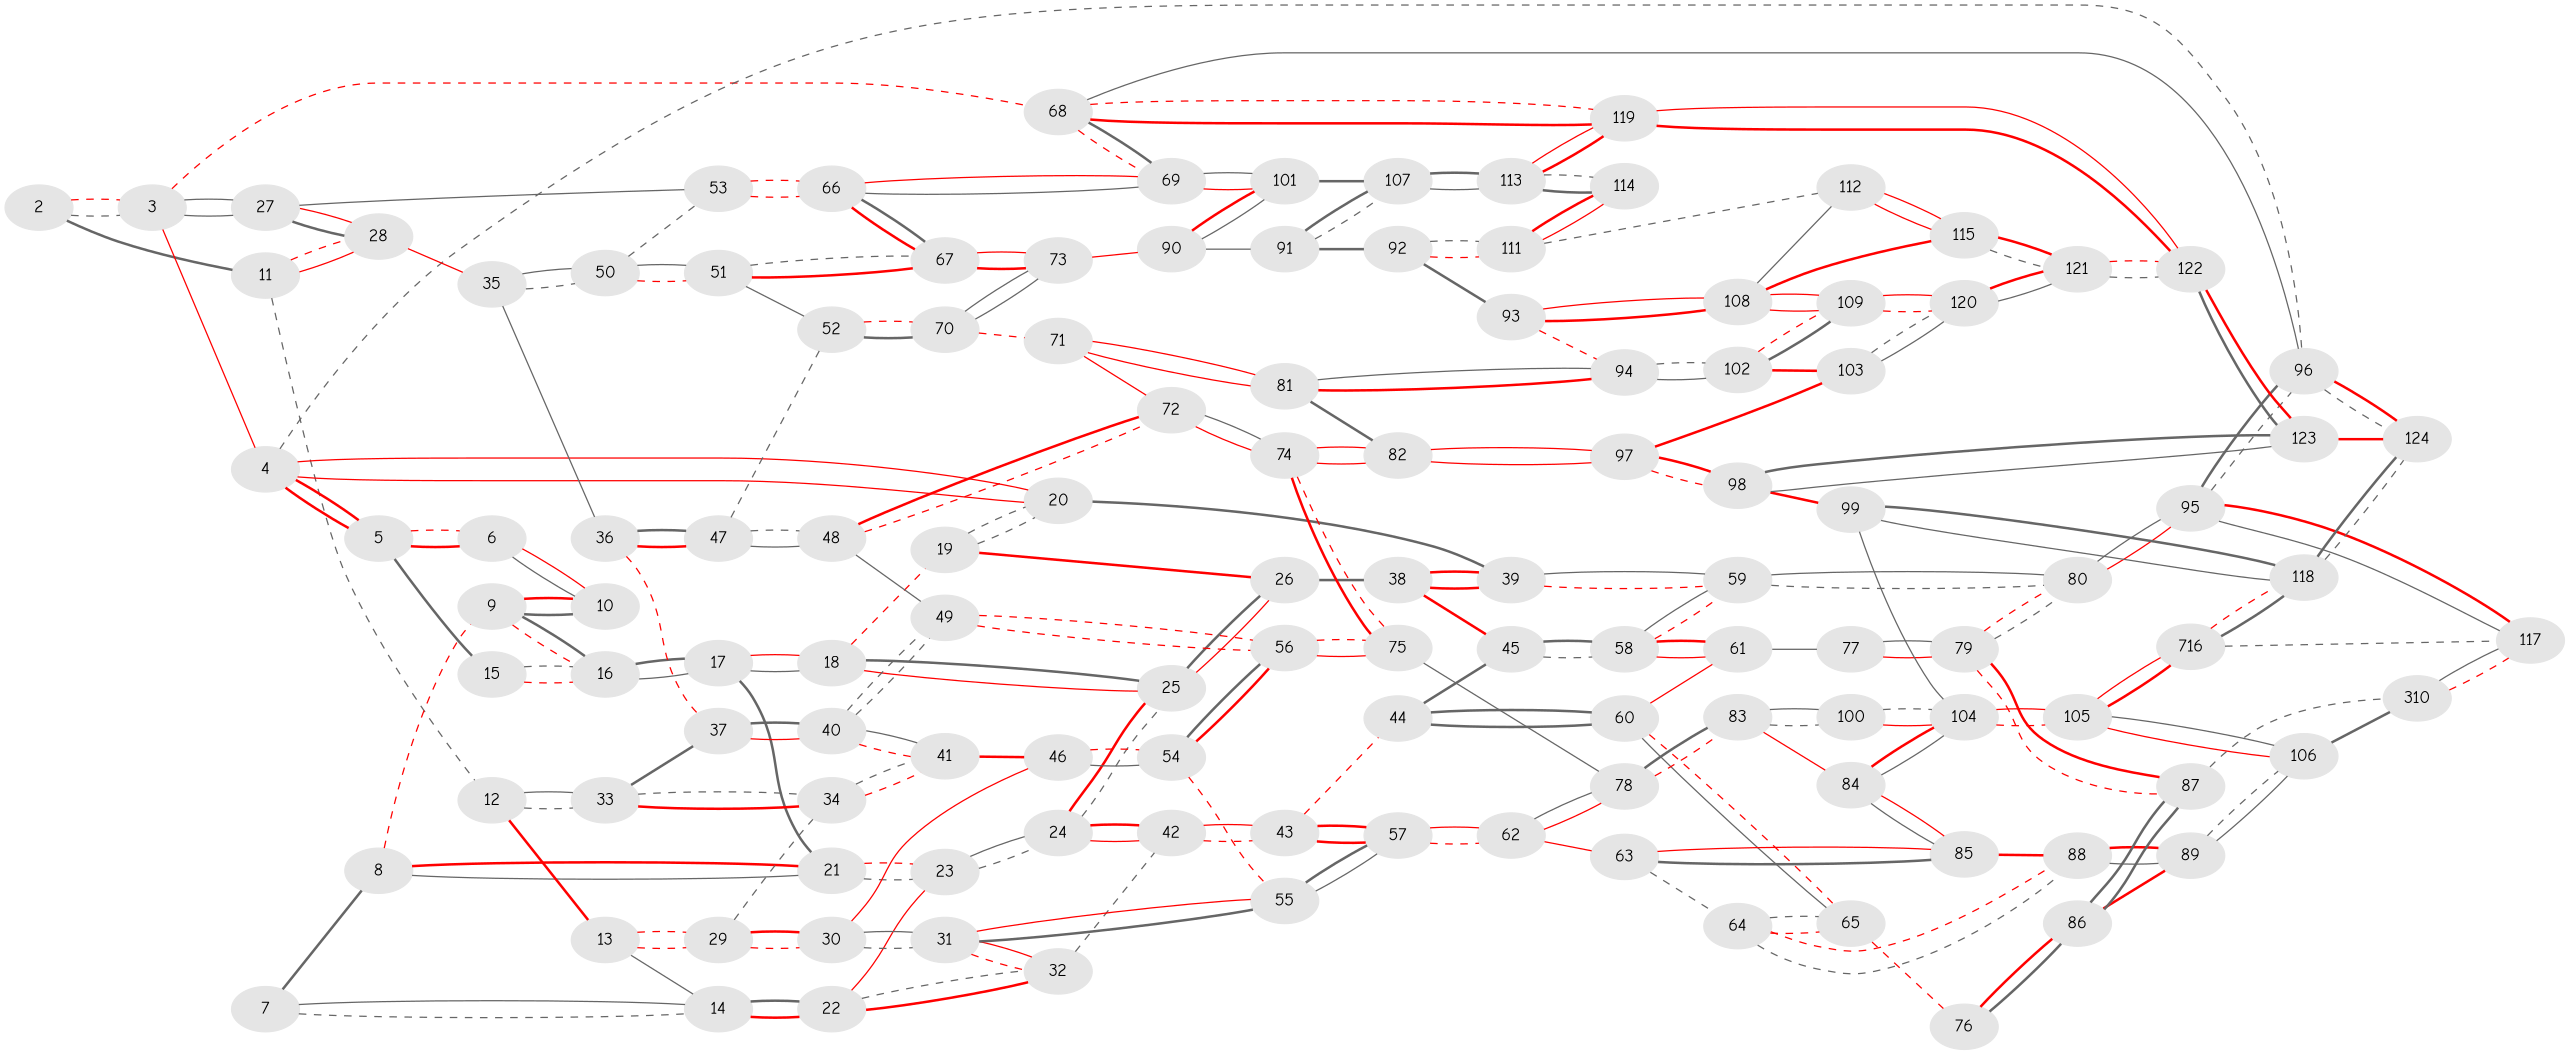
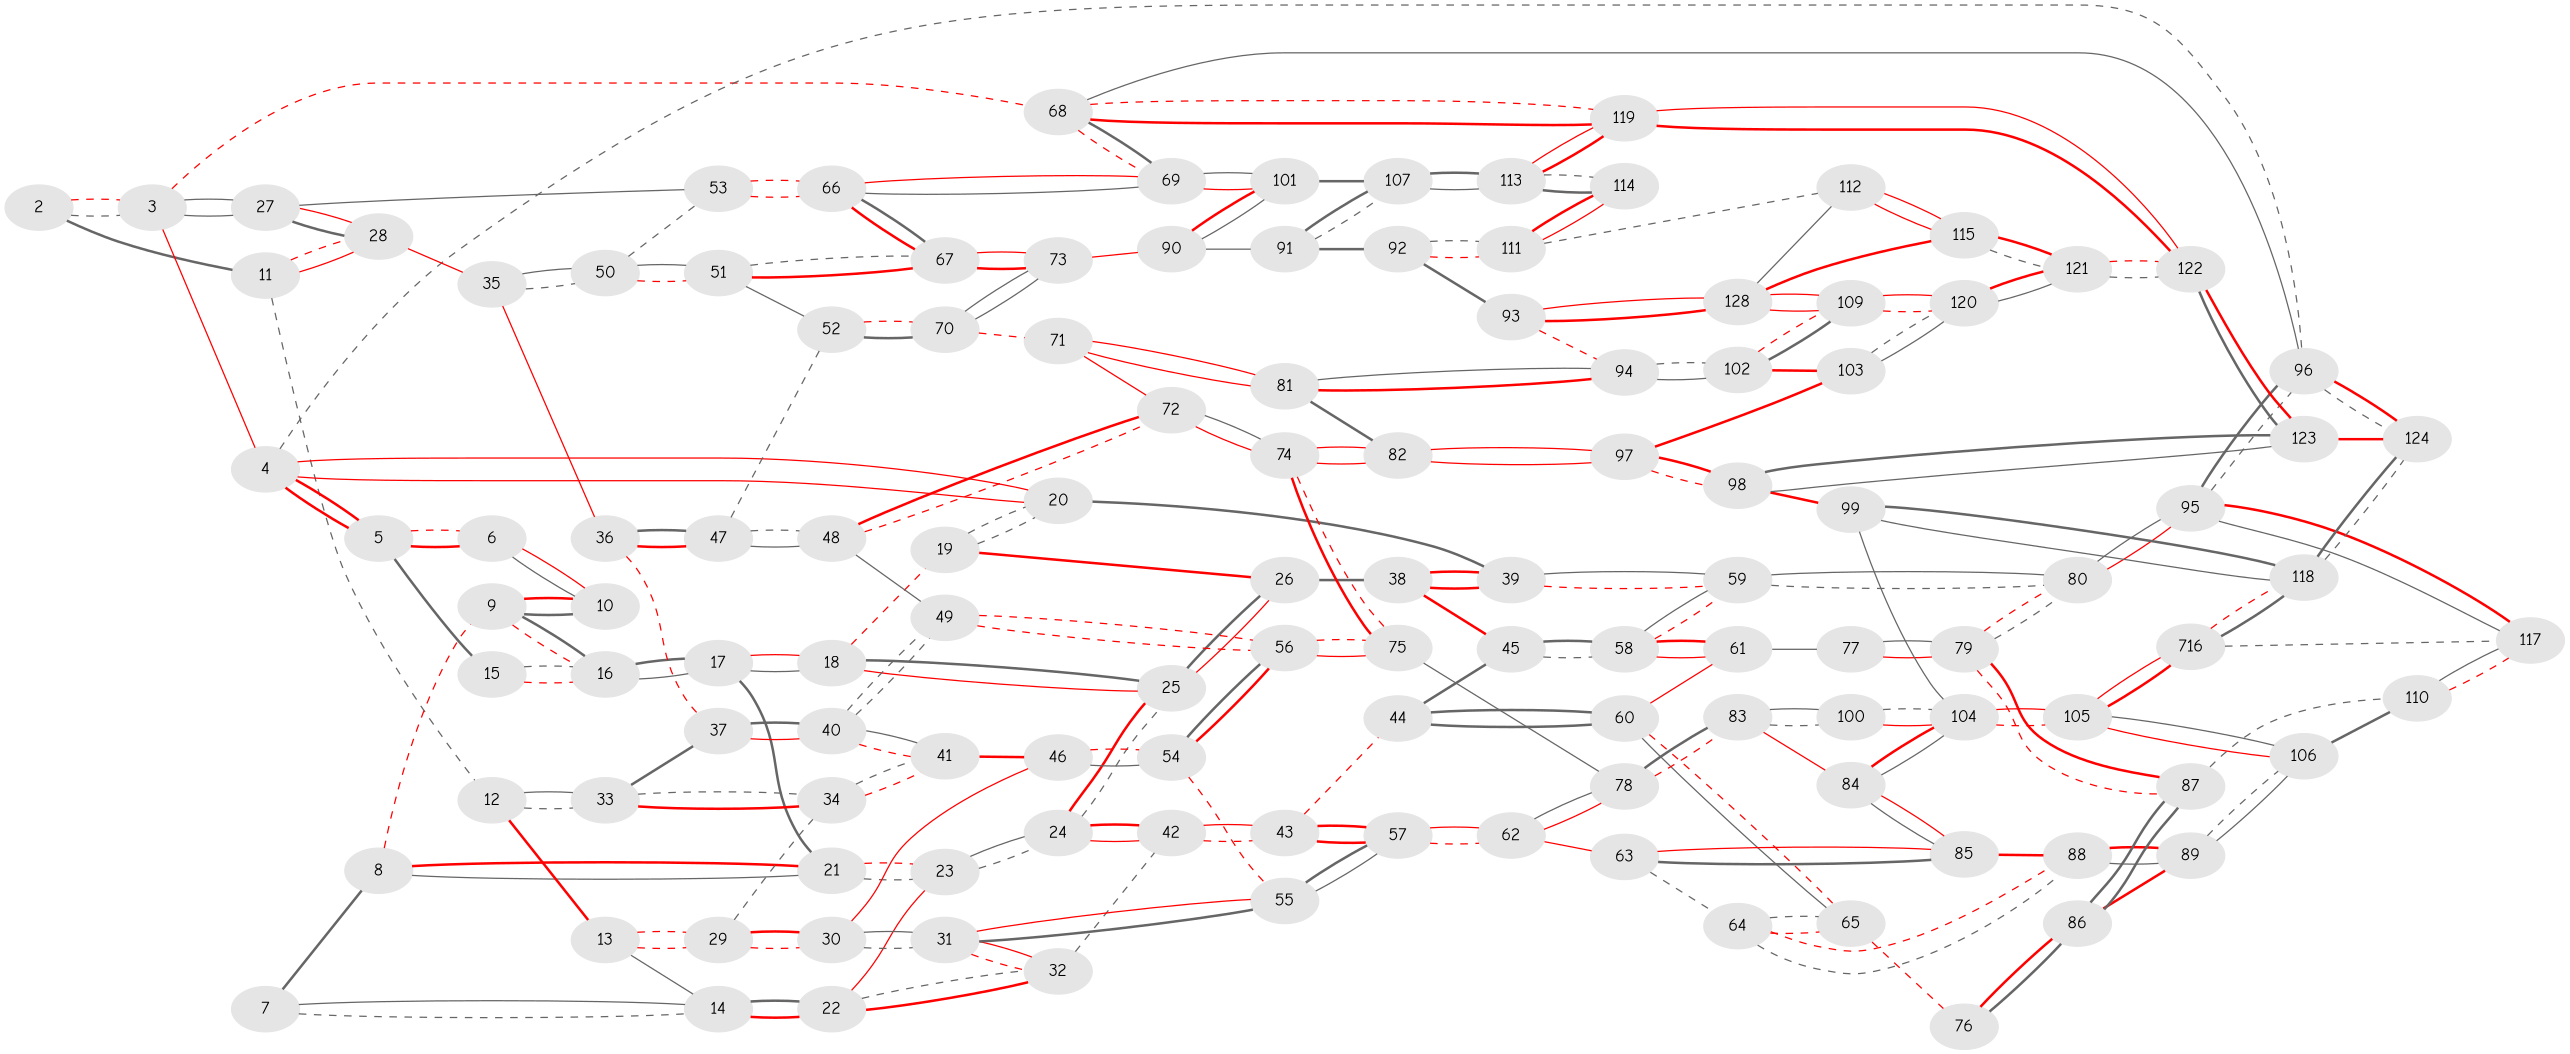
node "108": label "108" -> "128"
edge "35" -- "36": color gray40 -> red
node "310": label "310" -> "110"
